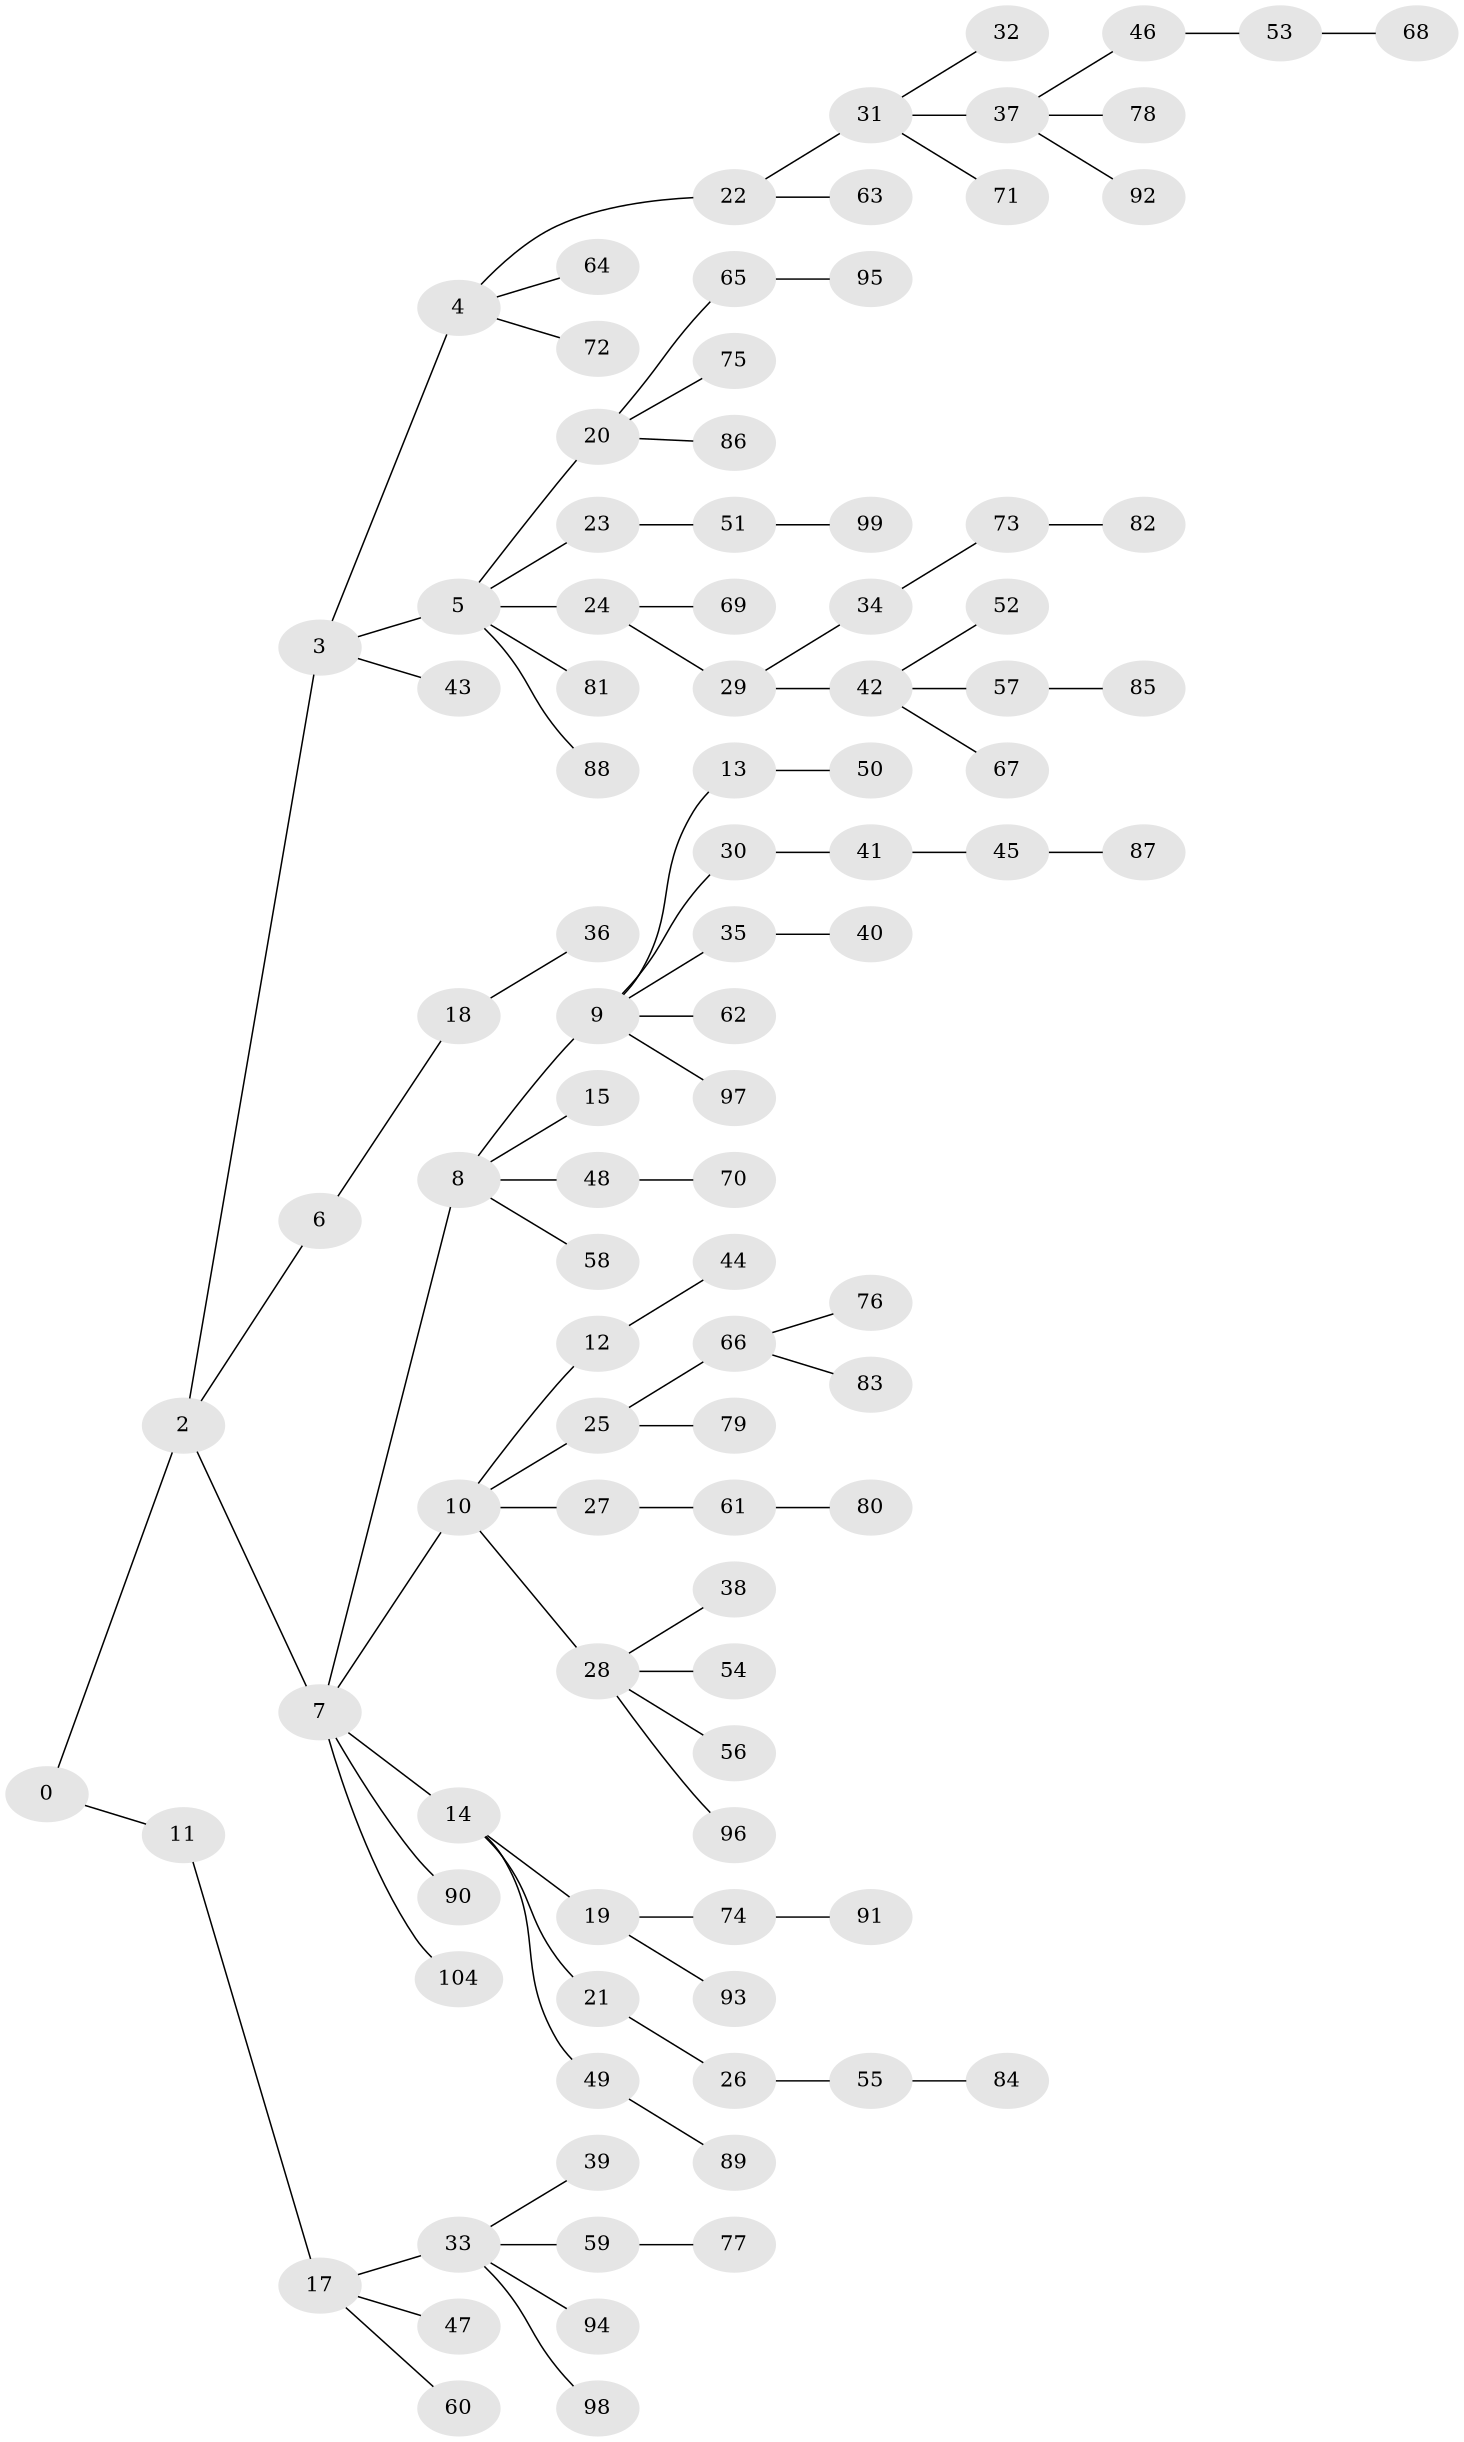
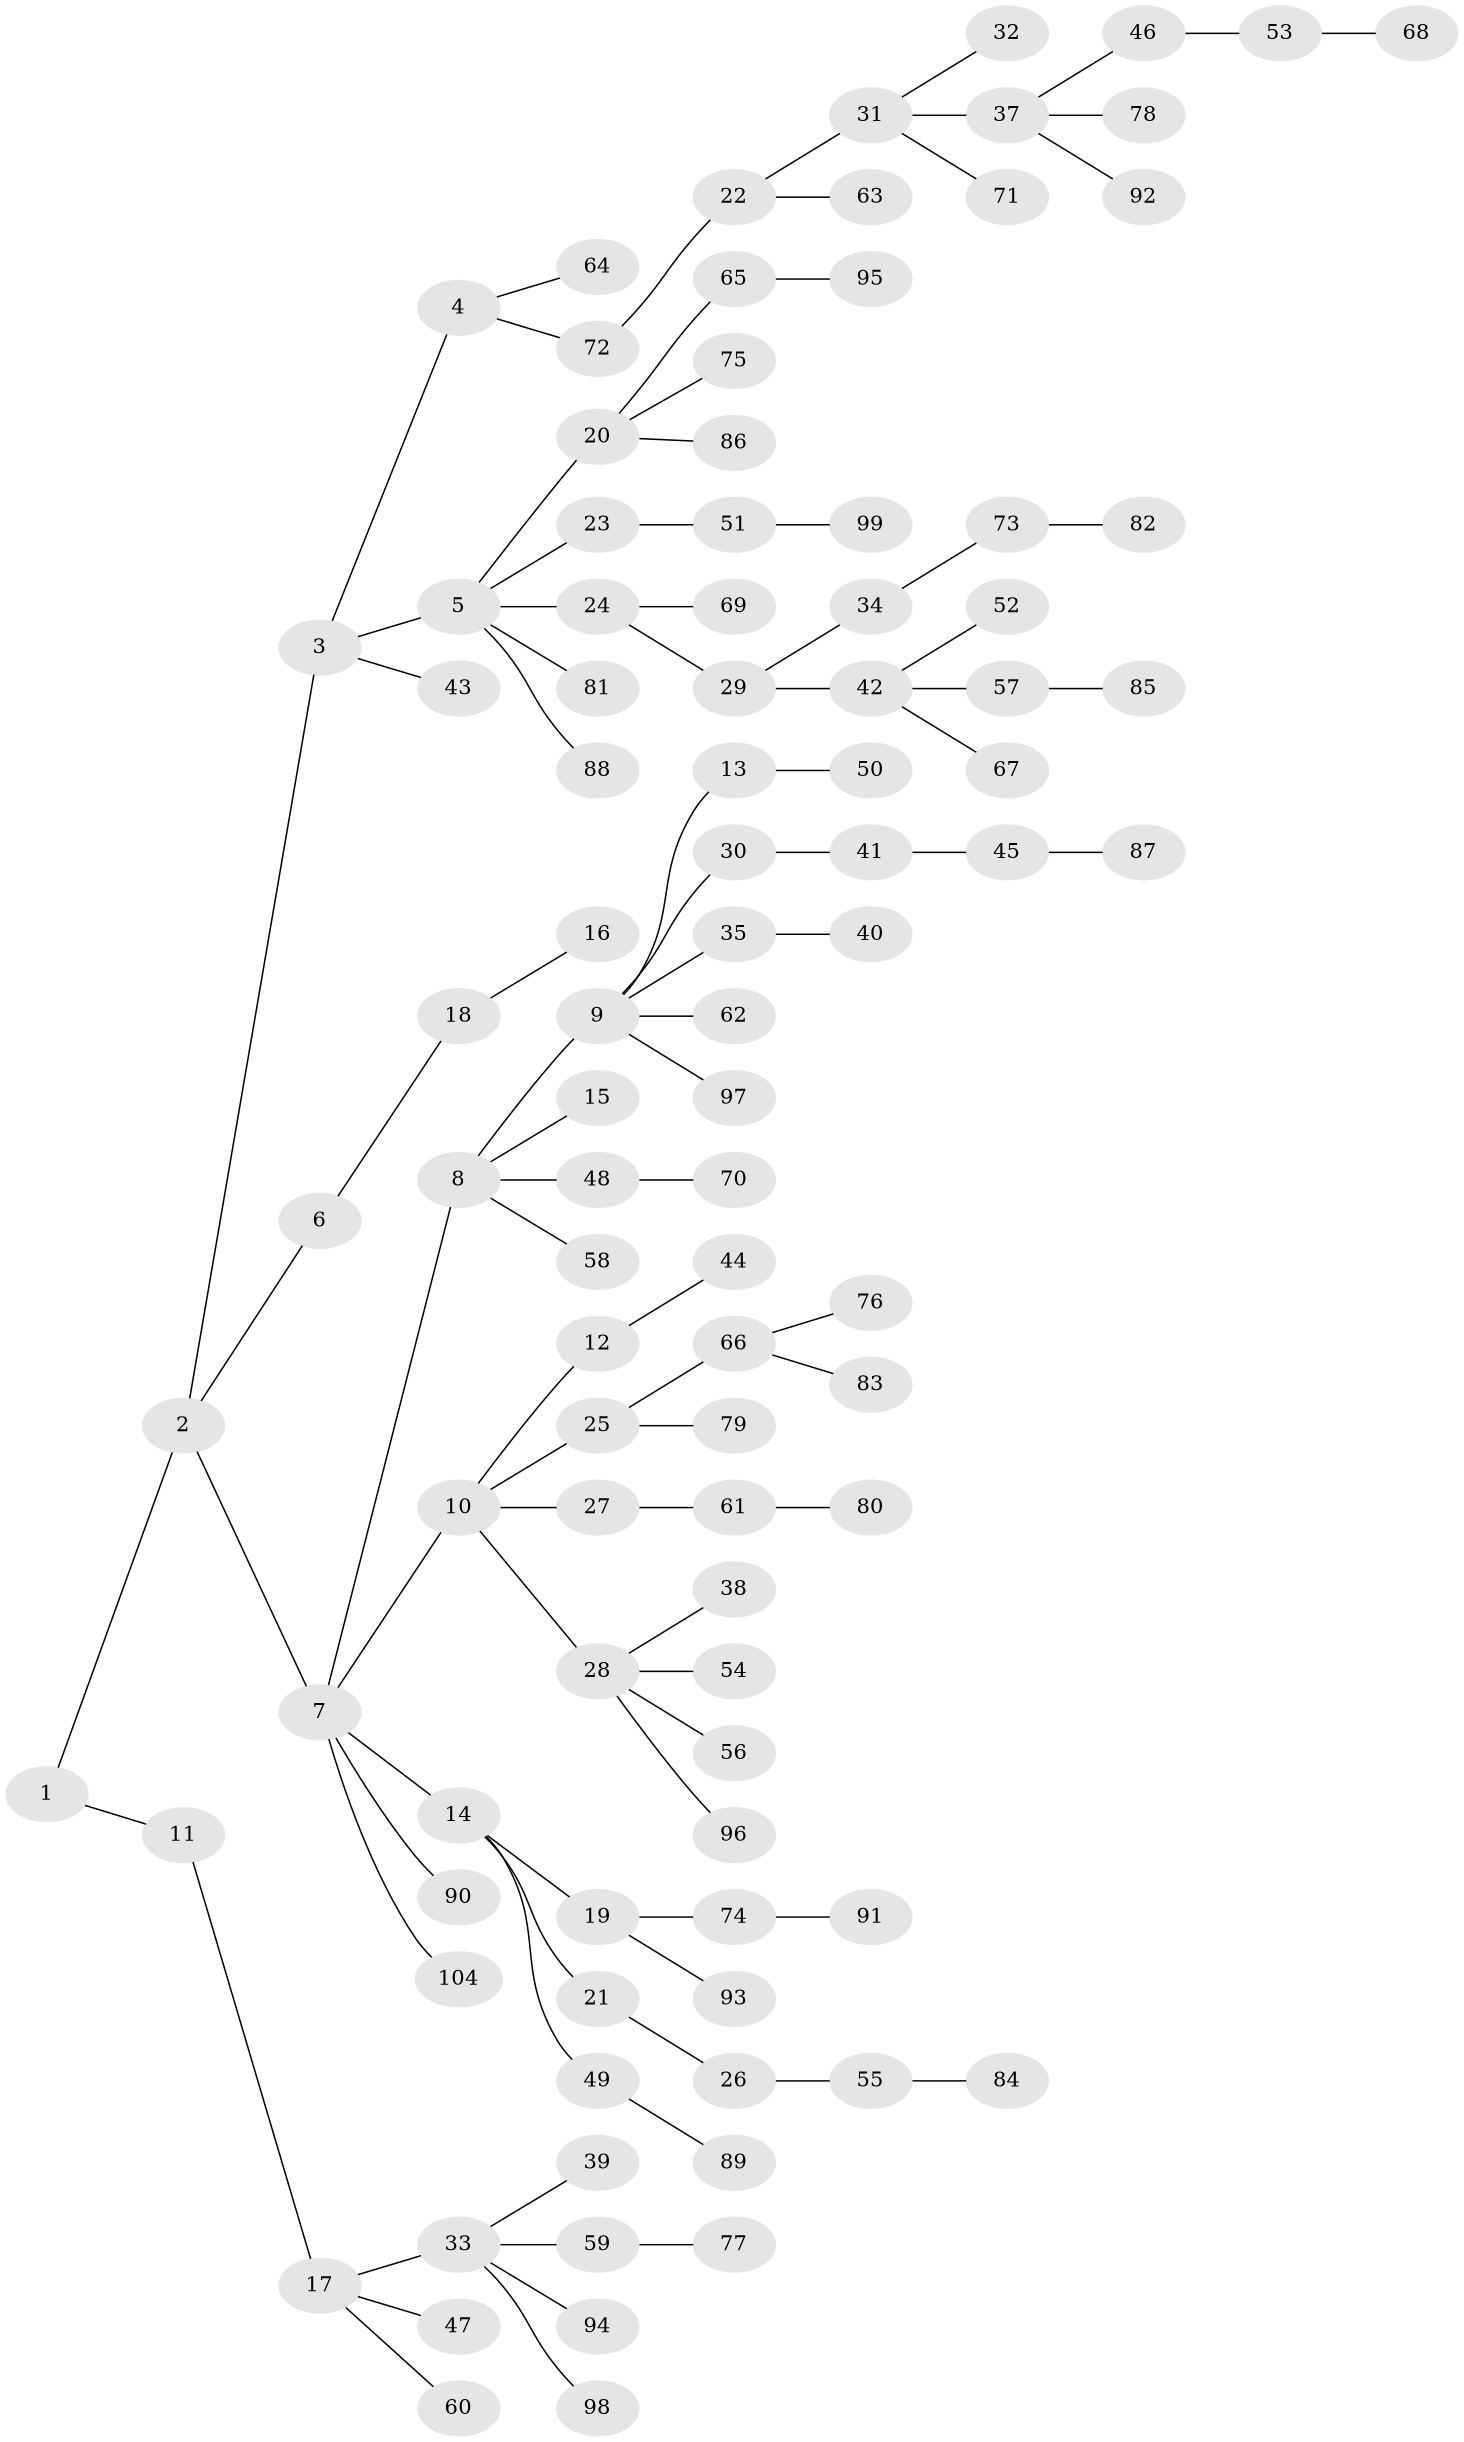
edge "22" -- "4": now "22" -- "72"
node "36": label "36" -> "16"
node "0": label "0" -> "1"
